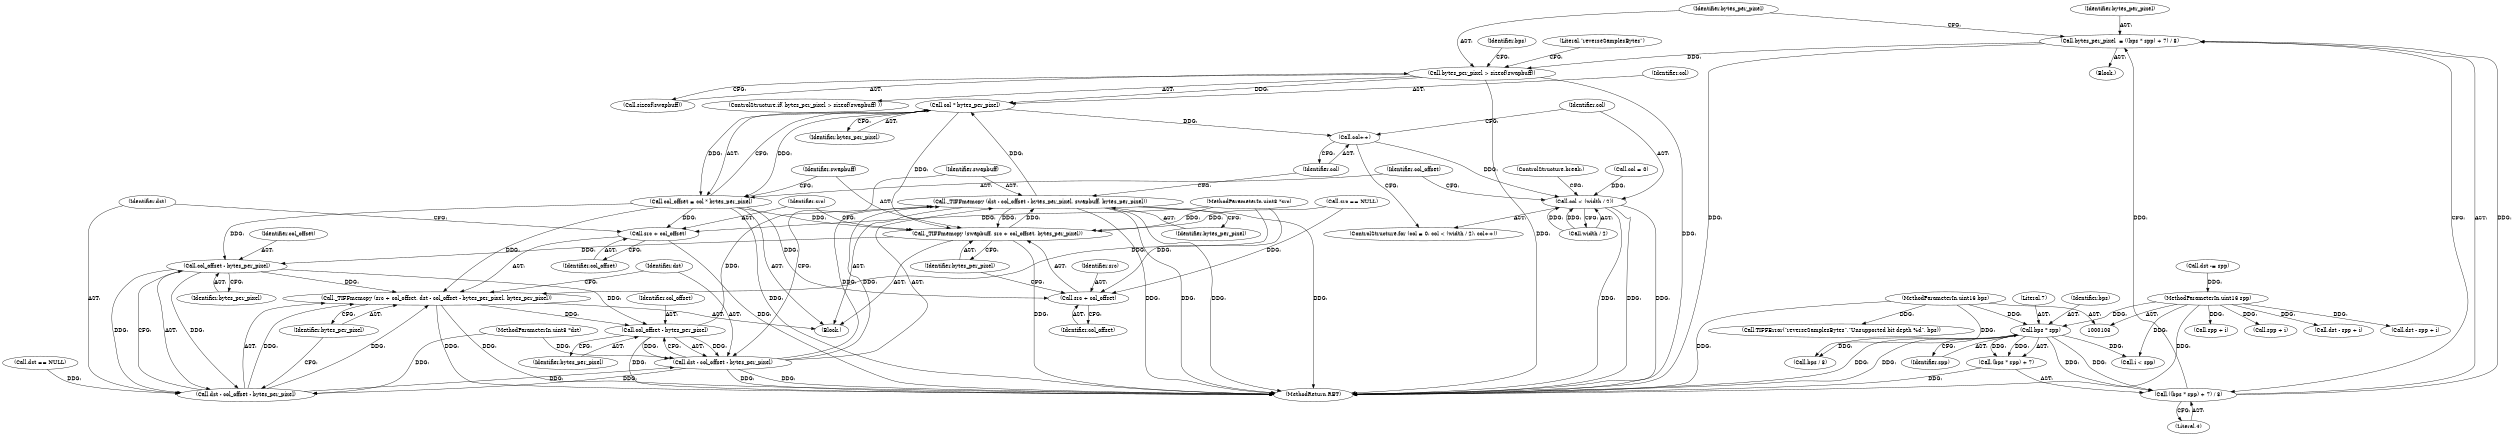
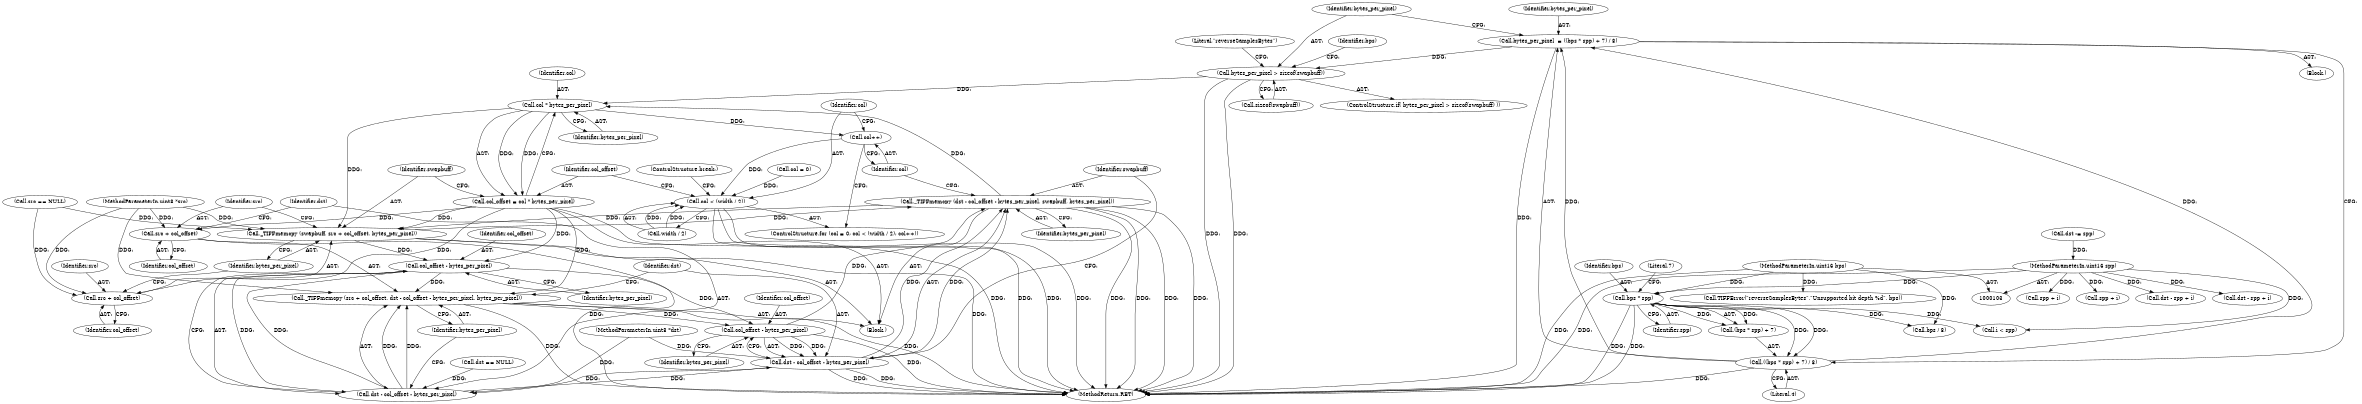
edge "(Literal,7)" -> "(Call,bps * spp)": label "AST: " -> "CFG: "
edge "(Call,(bps * spp) + 7)" -> "(MethodReturn,RET)": now "(Call,((bps * spp) + 7) / 8)" -> "(MethodReturn,RET)"
